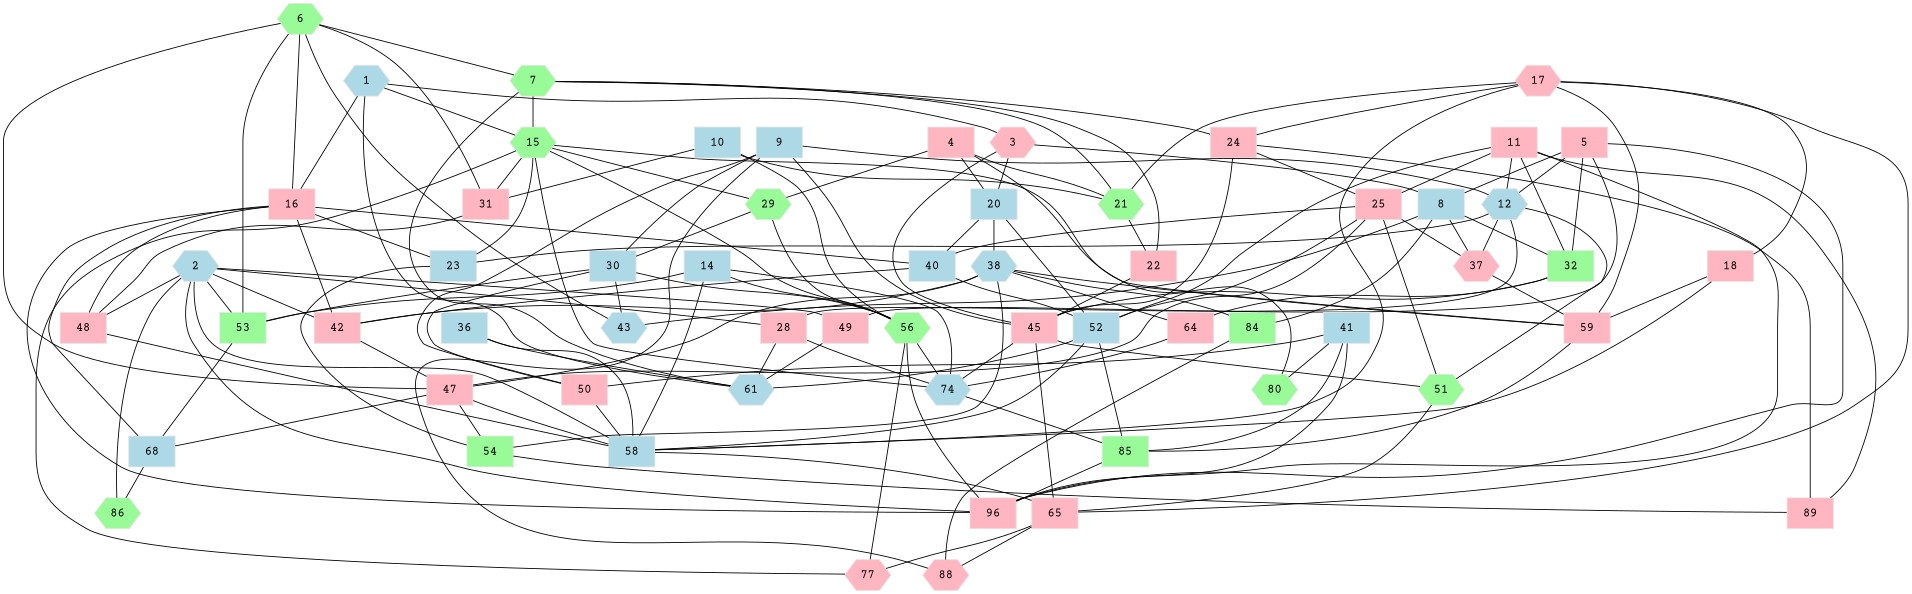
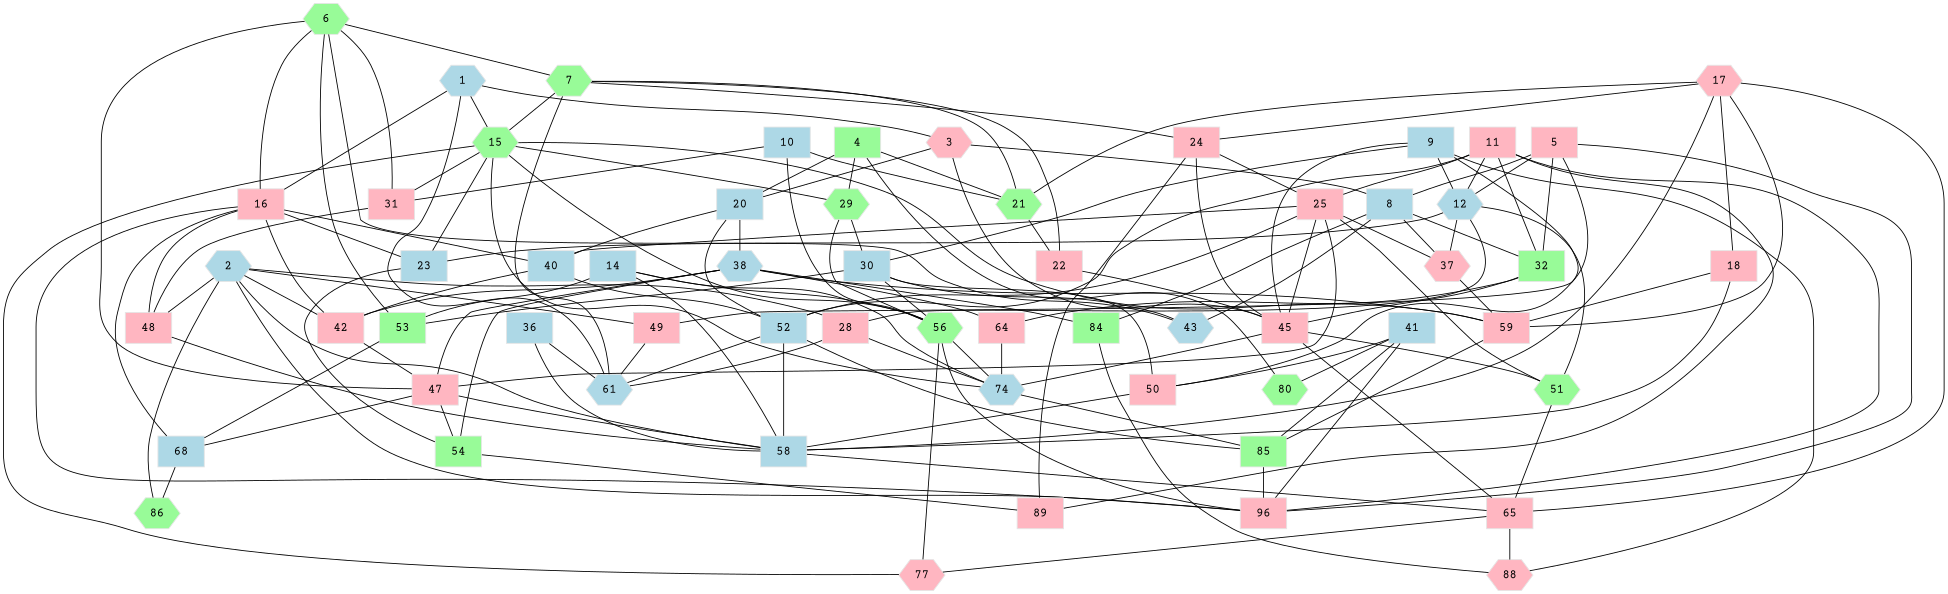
node "4": fillcolor lightpink -> palegreen
edge "25" -- "45": added
edge "2" -- "53": removed
